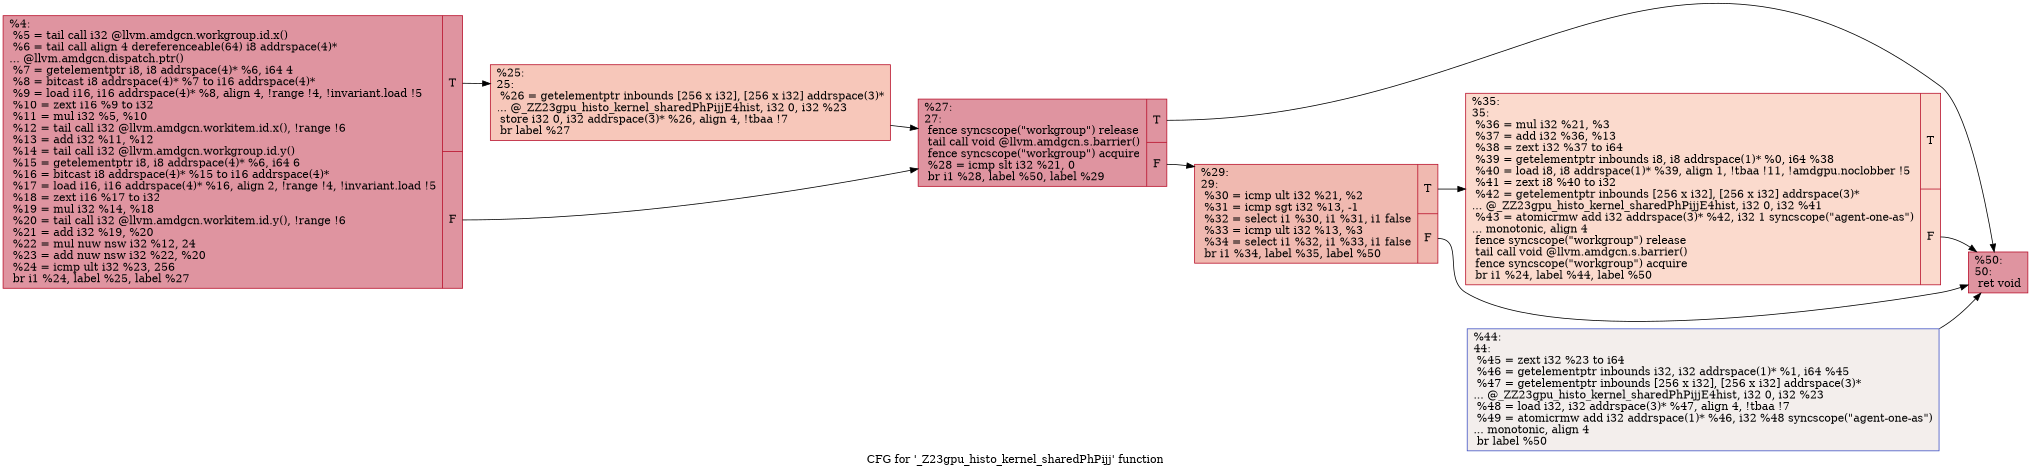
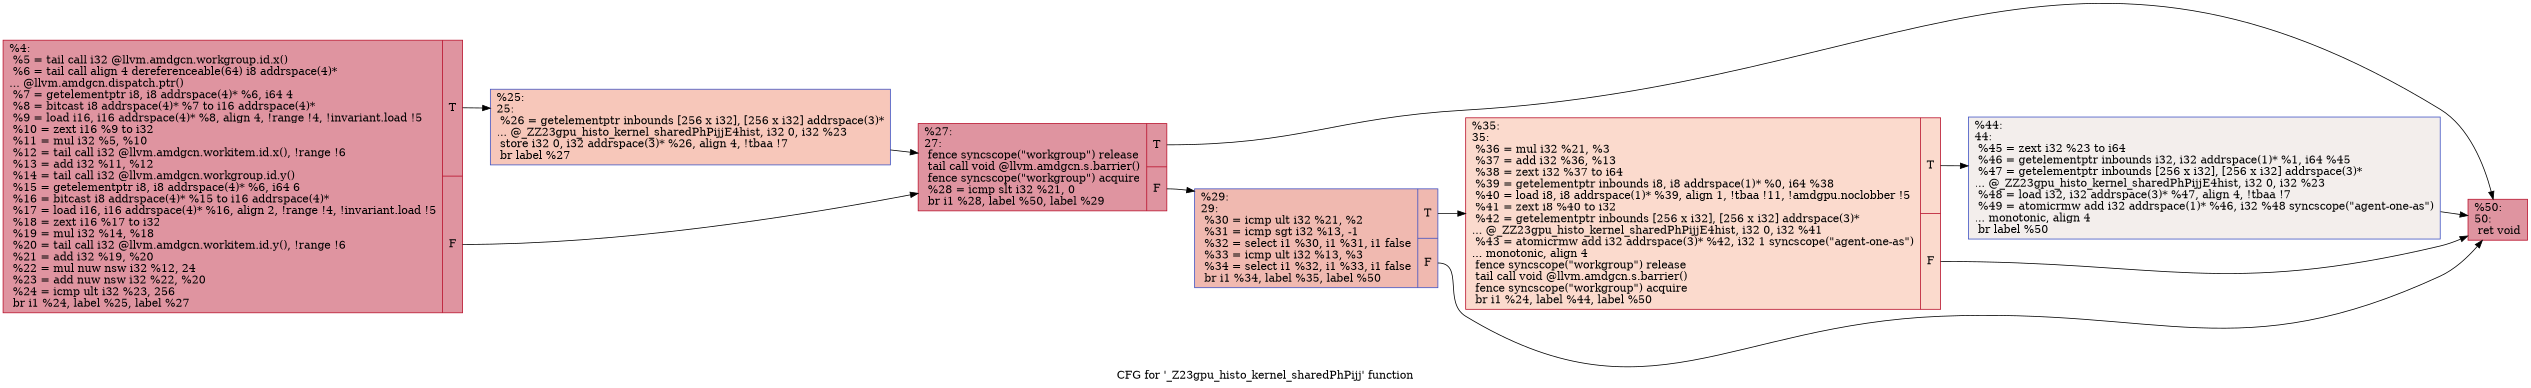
node "%25:": color #b70d28ff -> #3d50c3ff
edge "%35:" -> "%44:": added
node "%29:": color #b70d28ff -> #3d50c3ff
